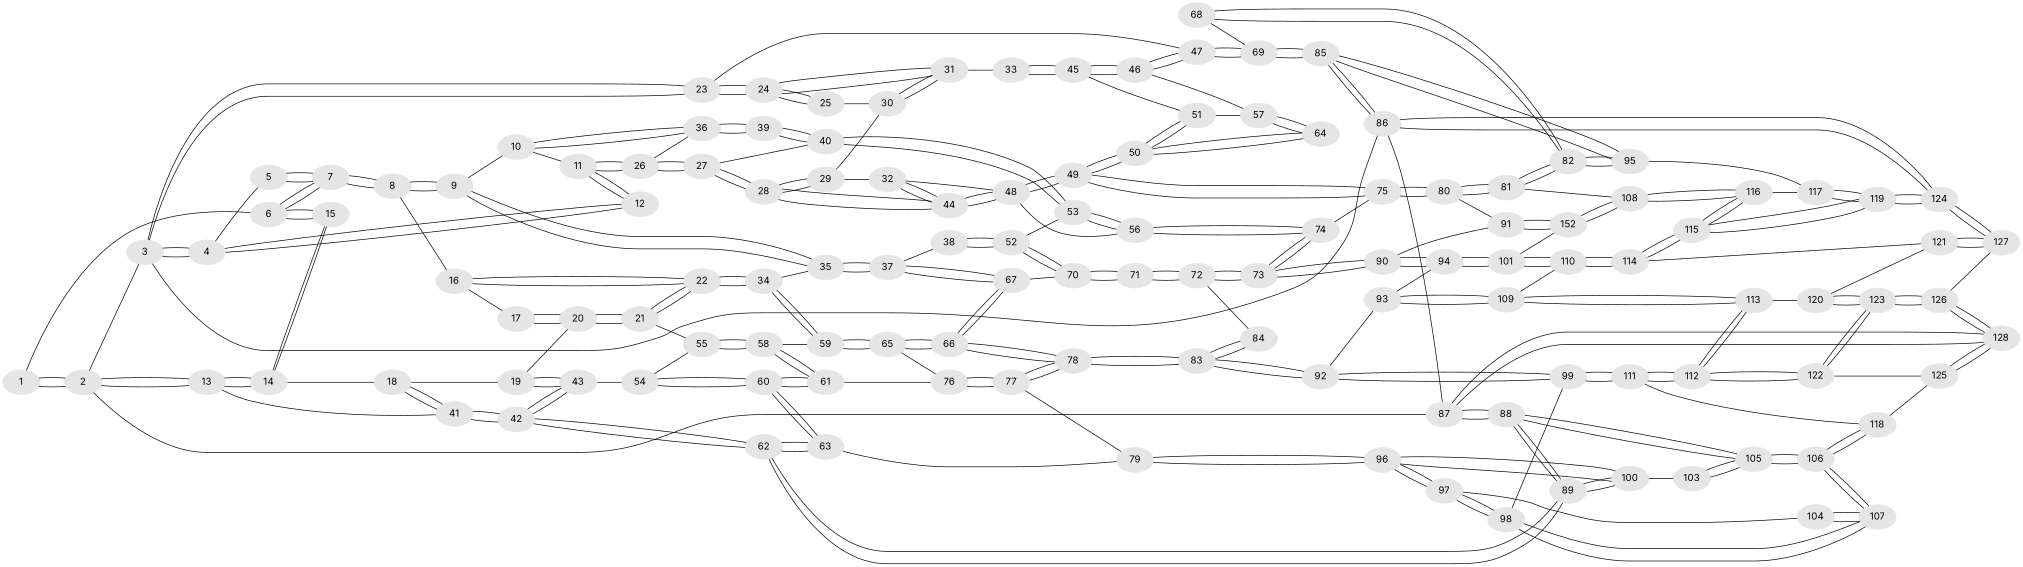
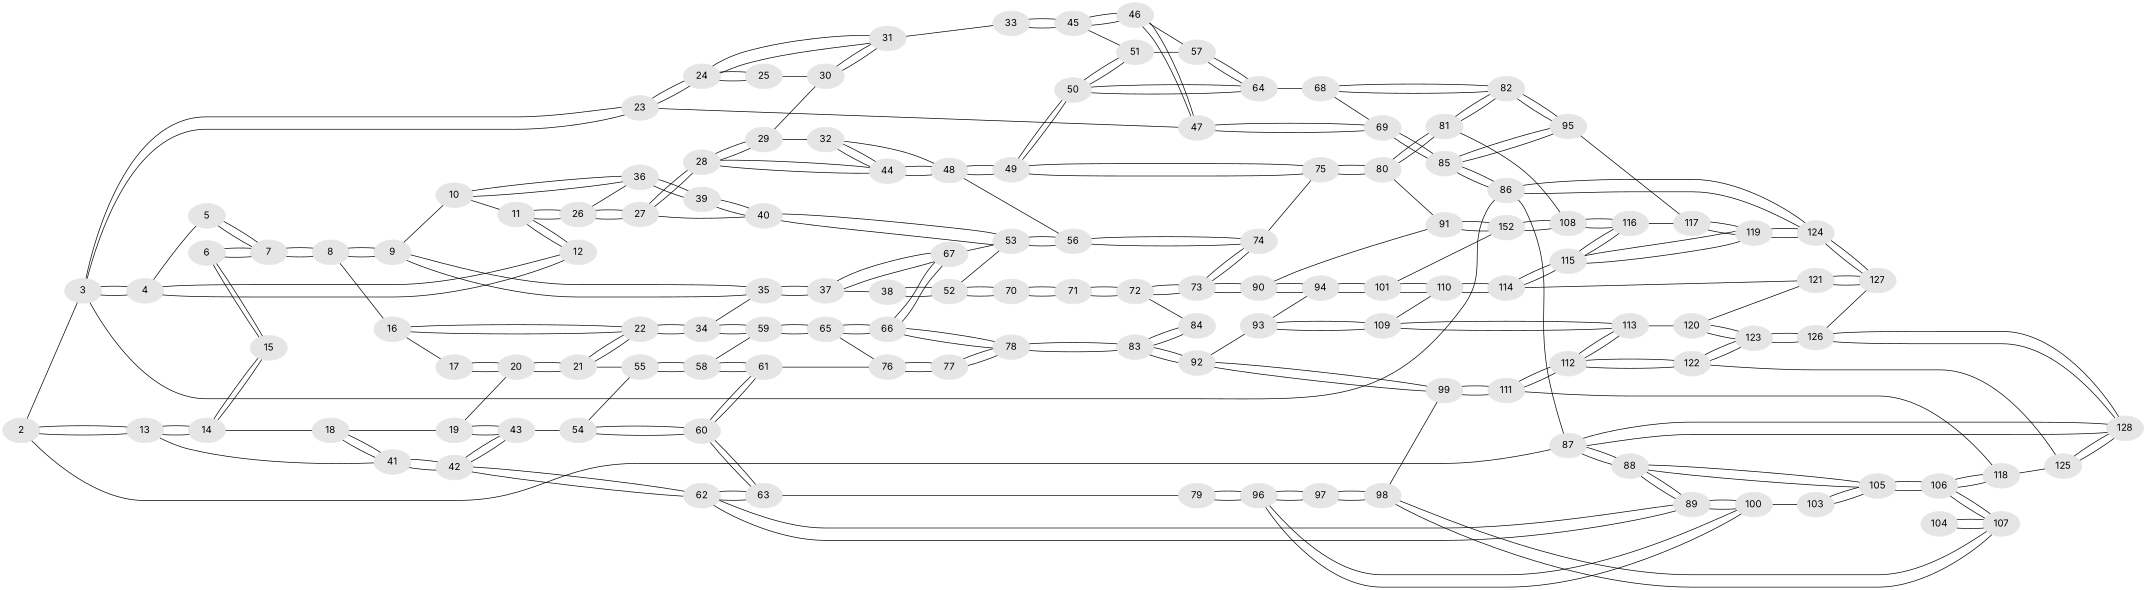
edge "64" -- "68": added
edge "70" -- "67": now "53" -- "67"
node "1": removed
edge "77" -- "79": removed
edge "97" -- "104": removed
